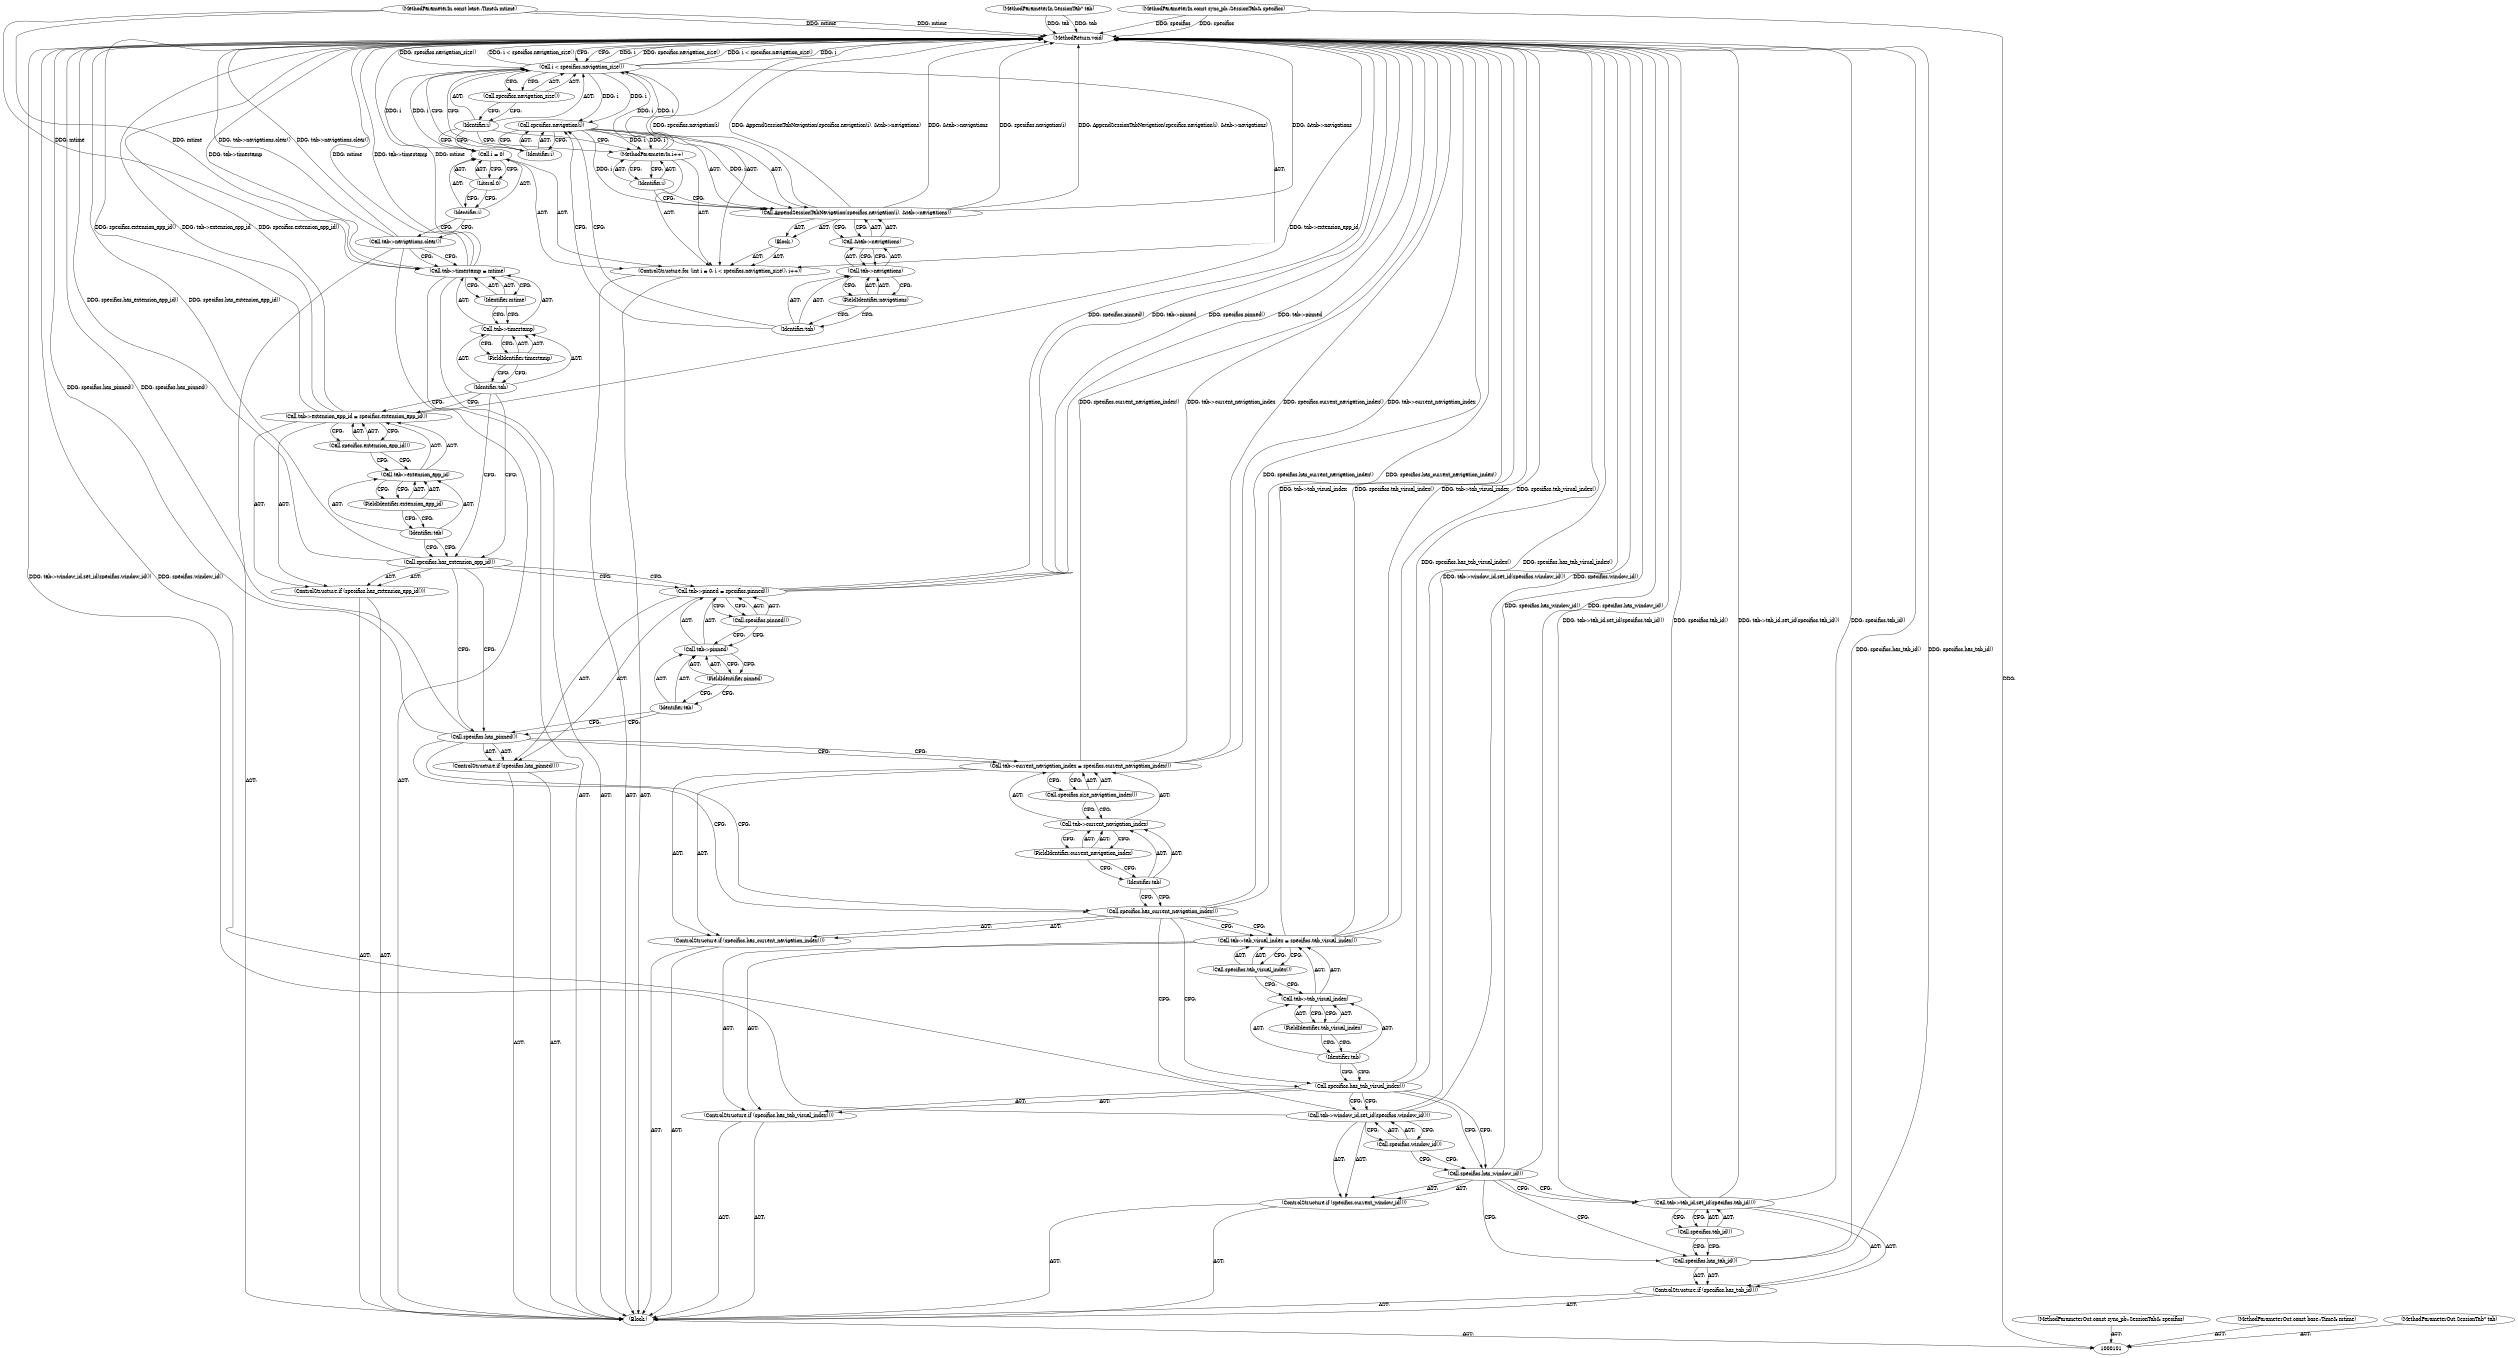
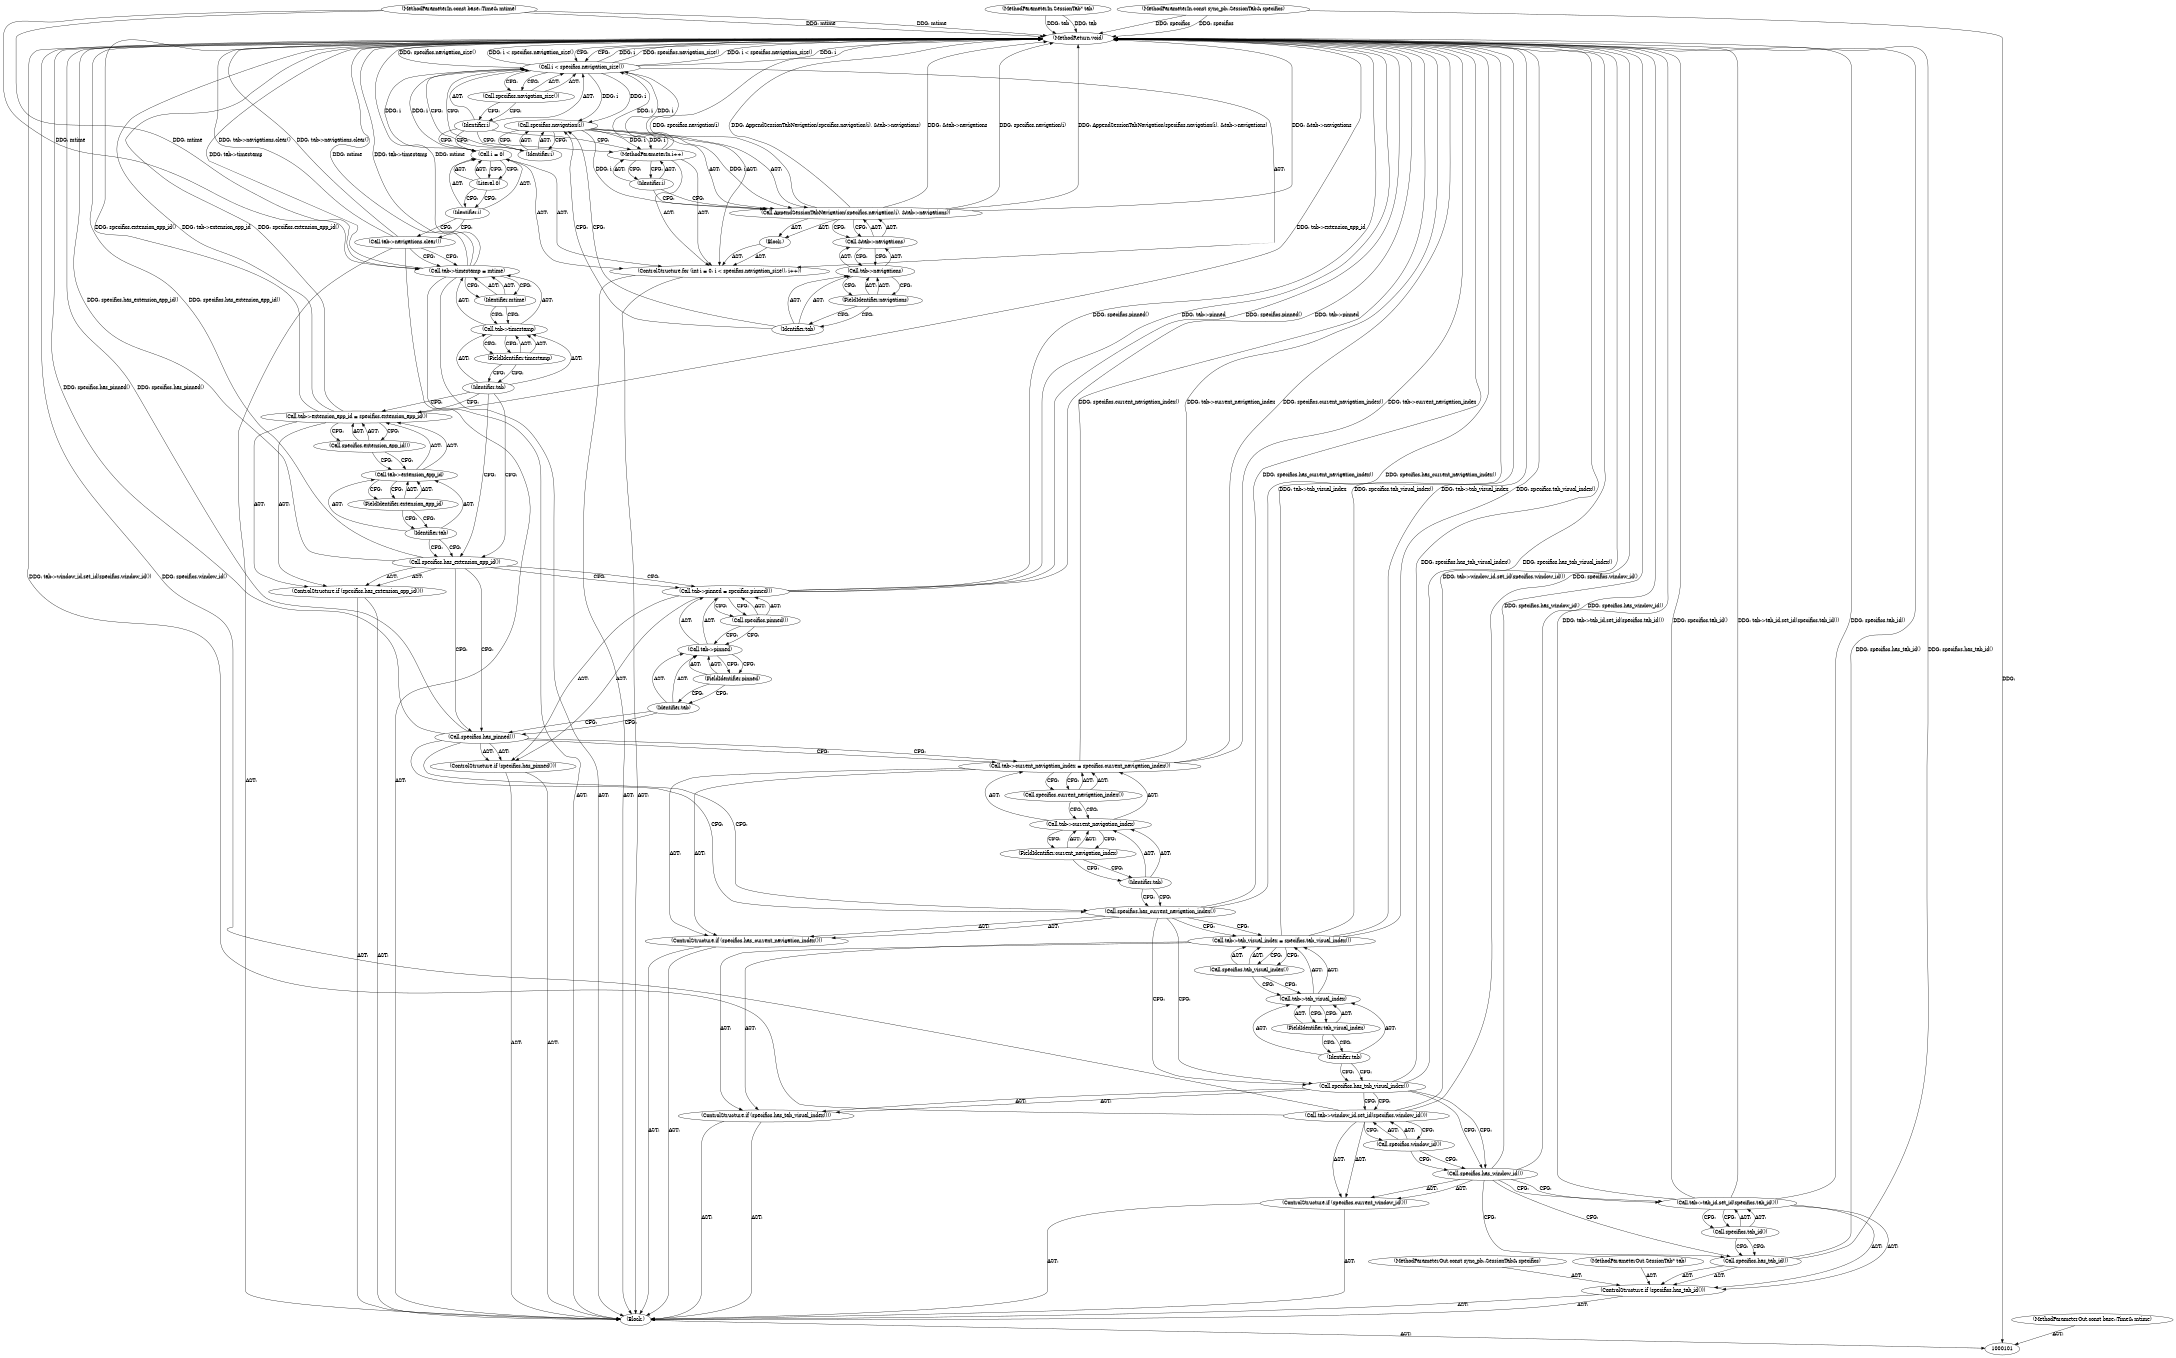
node "(Call,specifics.size_navigation_index())": label "(Call,specifics.size_navigation_index())" -> "(Call,specifics.current_navigation_index())"
edge "(MethodParameterOut,const sync_pb::SessionTab& specifics)" -> "1000101": now "(MethodParameterOut,const sync_pb::SessionTab& specifics)" -> "(ControlStructure,if (specifics.has_tab_id()))"
edge "(MethodParameterOut,SessionTab* tab)" -> "1000101": now "(MethodParameterOut,SessionTab* tab)" -> "(ControlStructure,if (specifics.has_tab_id()))"
